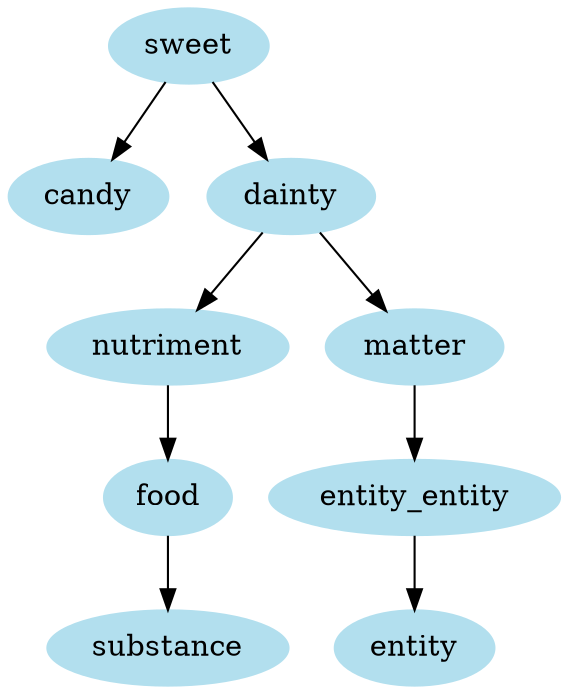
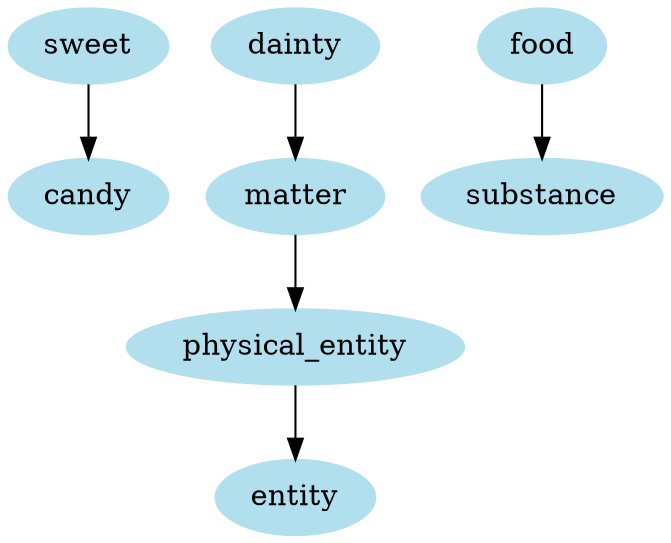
edge "sweet" -> "dainty": removed
node "nutriment": removed
node "entity_entity": label "entity_entity" -> "physical_entity"
